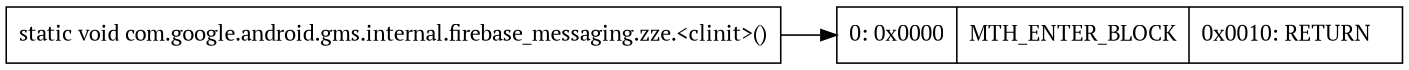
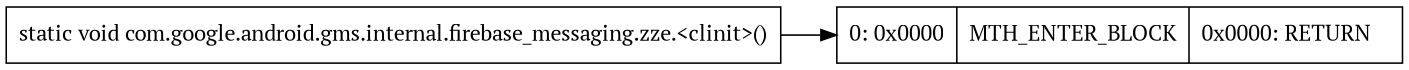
node "0: 0x0000": text "0x0010: RETURN" -> "0x0000: RETURN"
